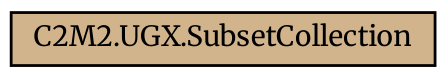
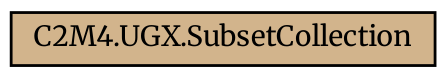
node "C2M2.UGX.SubsetCollection": label "C2M2.UGX.SubsetCollection" -> "C2M4.UGX.SubsetCollection"
